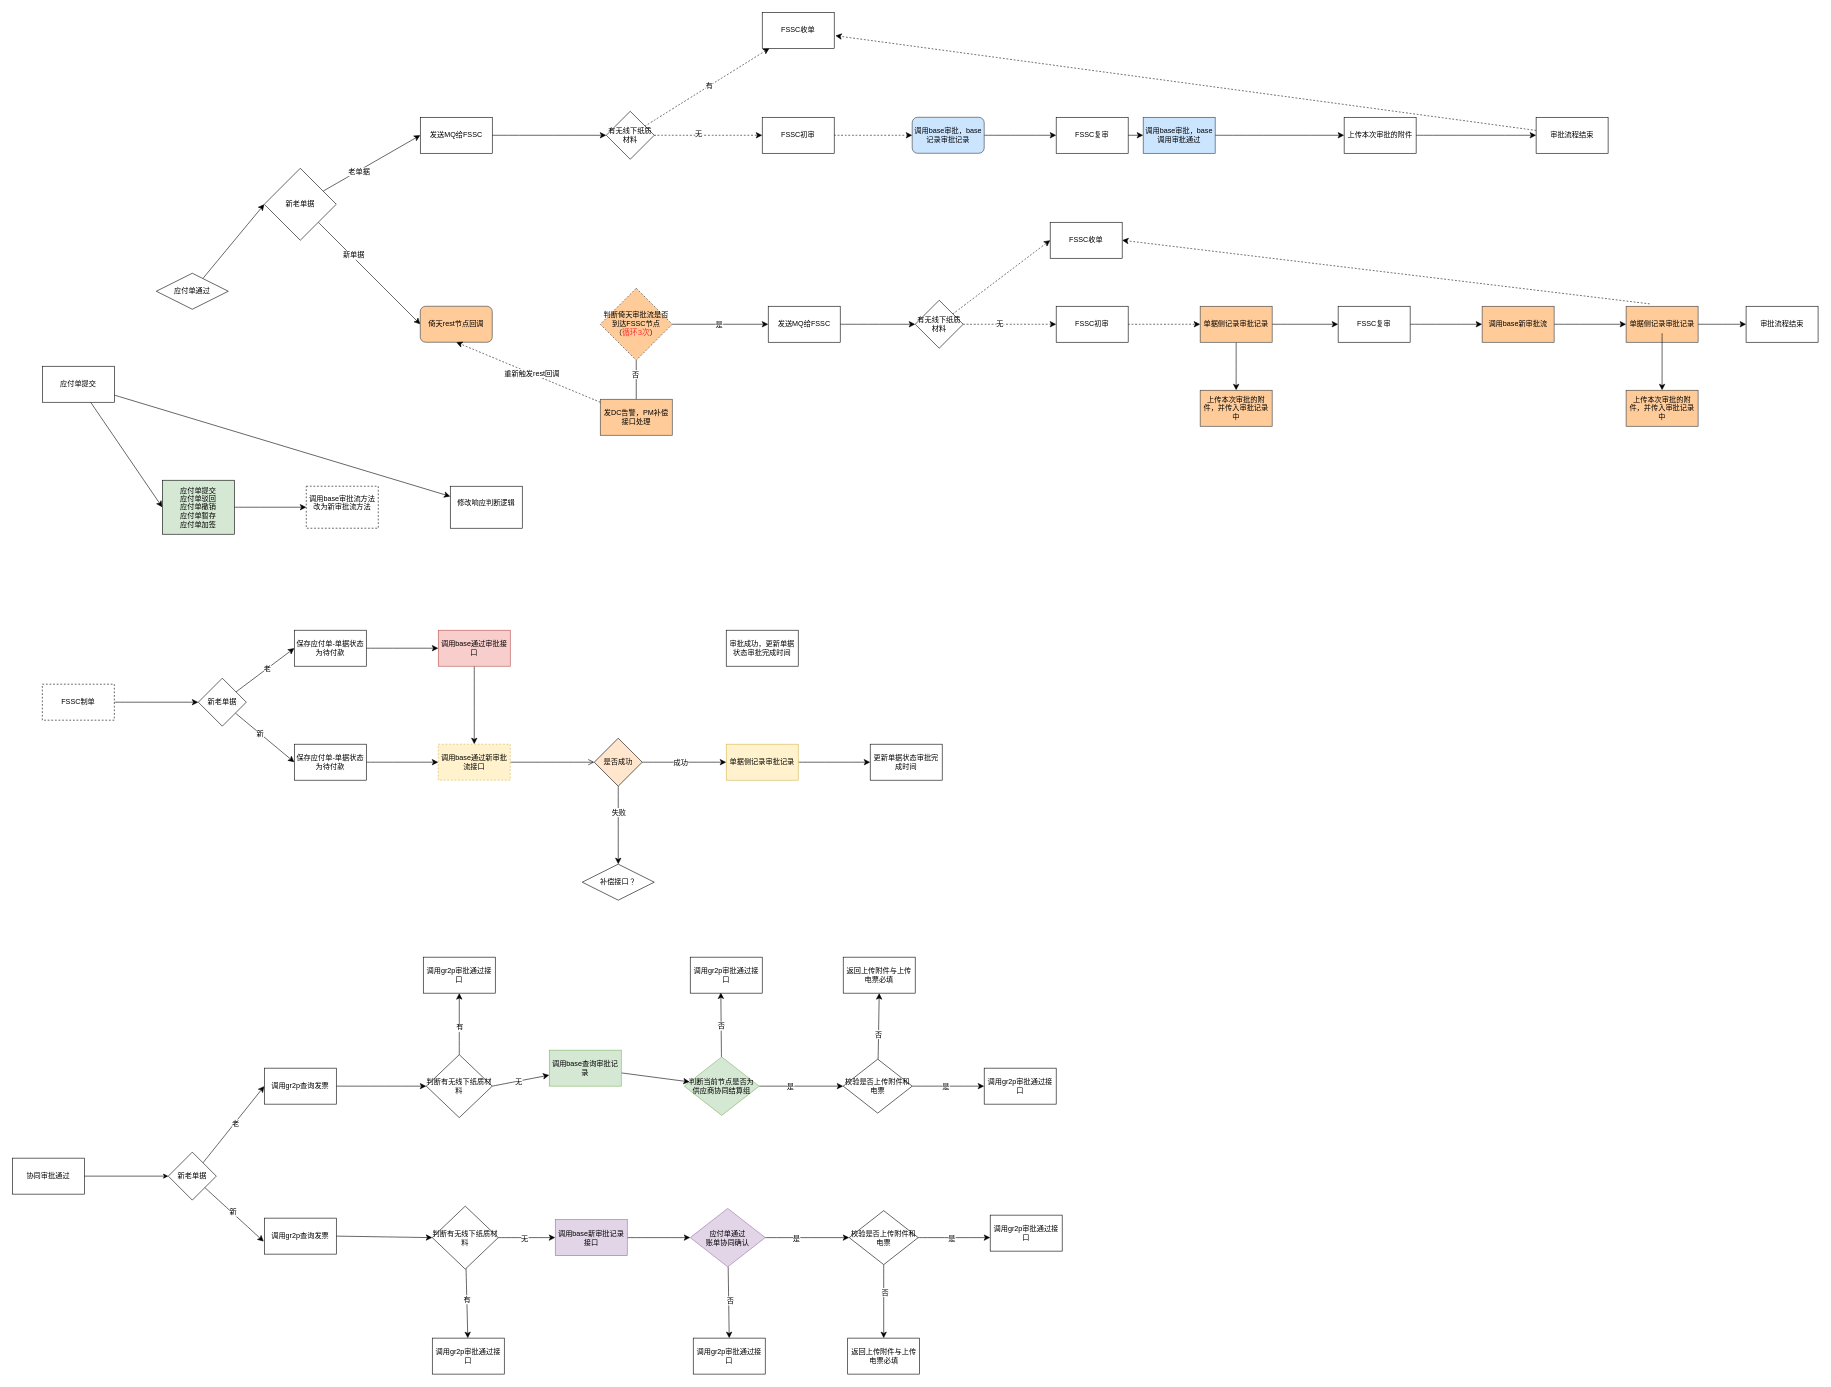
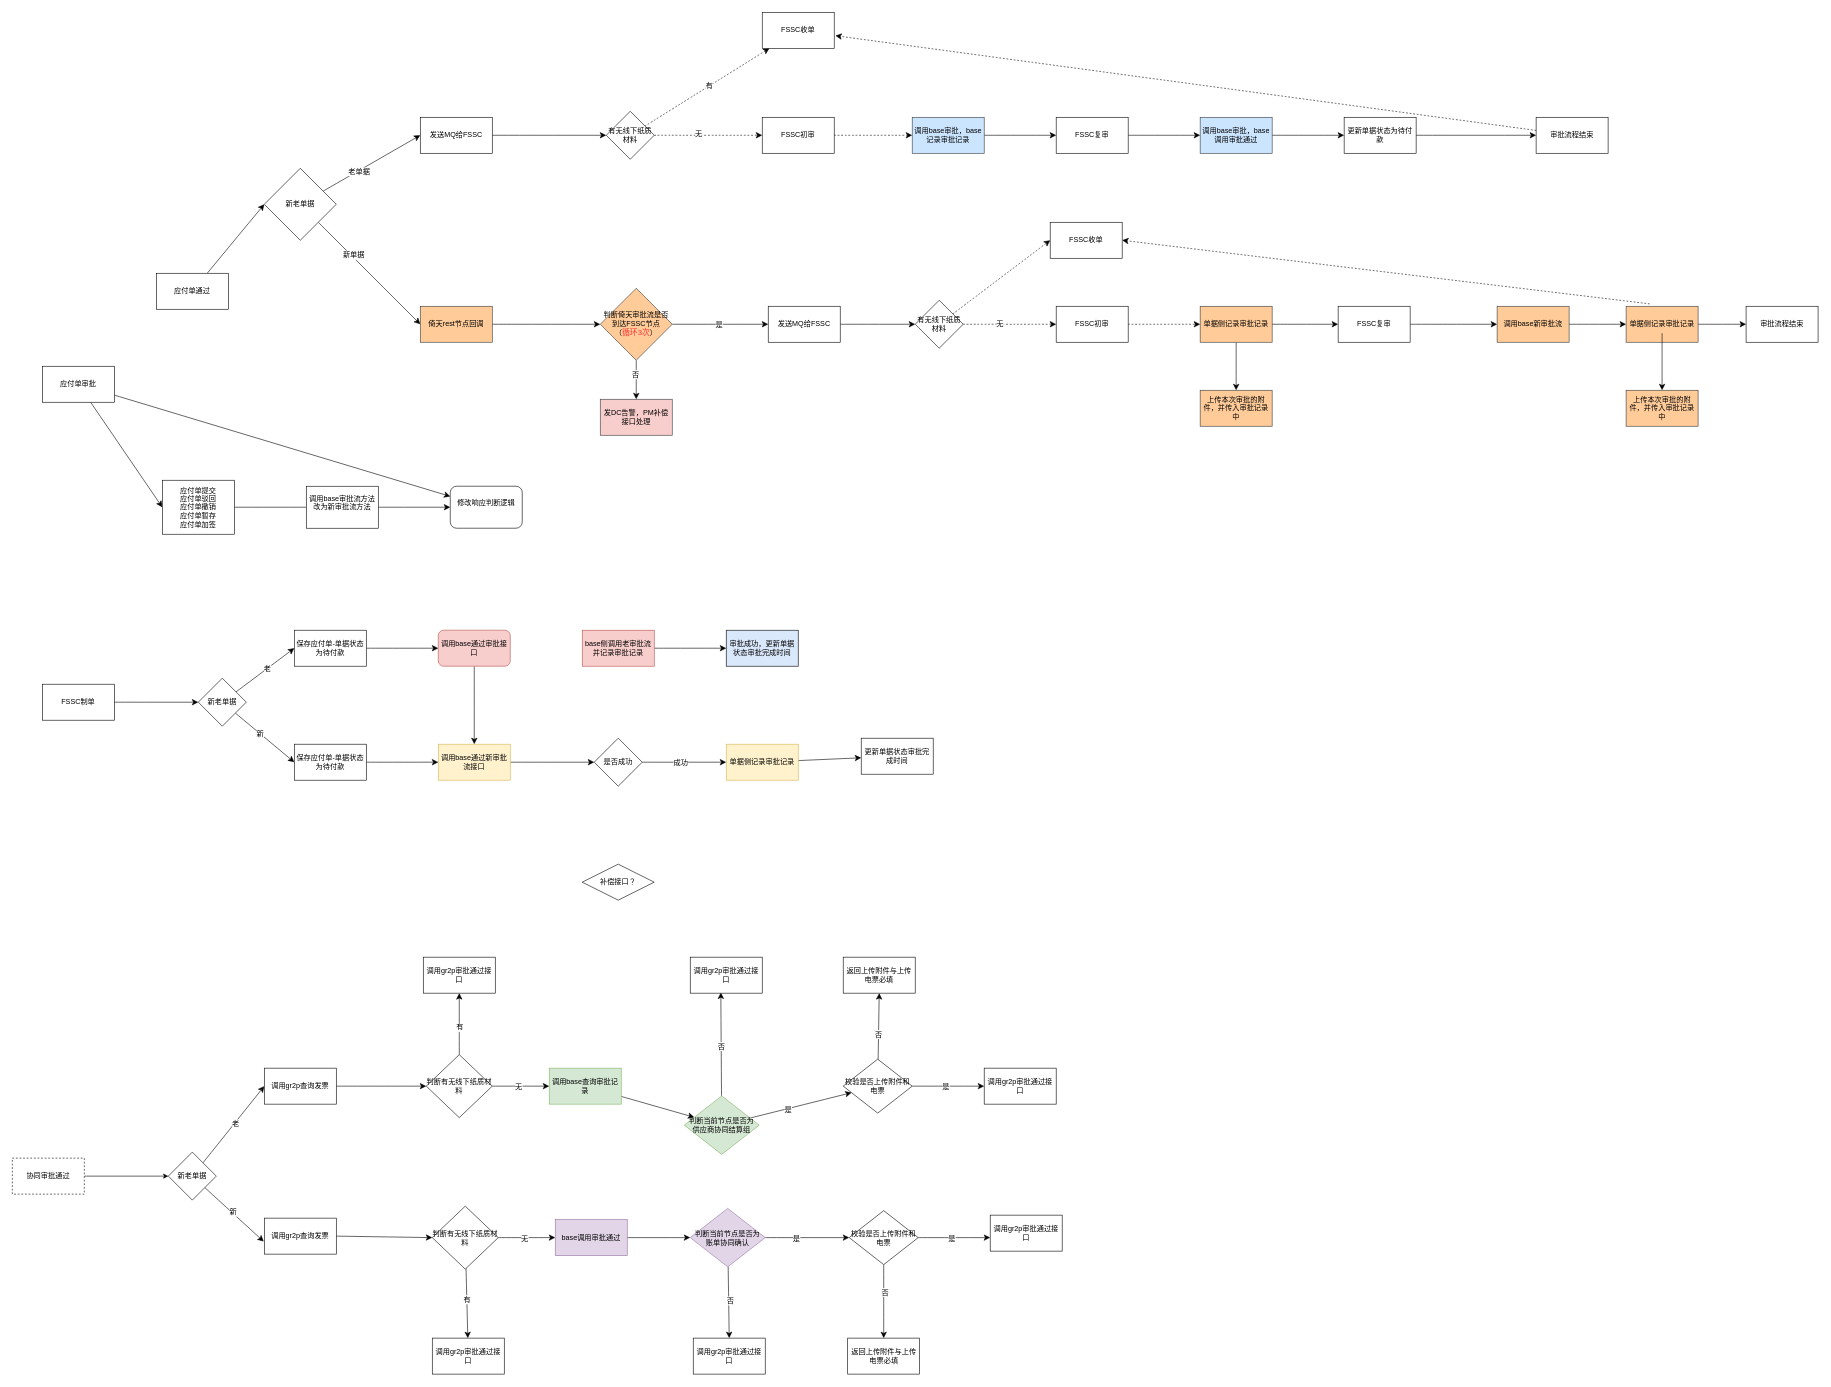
node "调用base审批，base记录审批记录": shape rounded rectangle -> rectangle
node "调用base审批，base调用审批通过": moved (1179, 135) -> (1236, 135)
node "上传本次审批的附件": label "上传本次审批的附件" -> "更新单据状态为待付款"
node "应付单通过": shape diamond -> rectangle
node "倚天rest节点回调": shape rounded rectangle -> rectangle
edge "倚天rest节点回调" -> "判断倚天审批流是否到达FSSC节点 （循环3次）": added
node "判断倚天审批流是否到达FSSC节点 （循环3次）": style dashed -> solid
node "调用base新审批流": moved (1518, 324) -> (1533, 324)
edge "发DC告警，PM补偿接口处理" -> "倚天rest节点回调": removed, label "重新触发rest回调"
node "应付单提交": label "应付单提交" -> "应付单审批"
edge "判断倚天审批流是否到达FSSC节点 （循环3次）" -- "发DC告警，PM补偿接口处理": arrowhead none -> classic
node "发DC告警，PM补偿接口处理": fillcolor #ffcc99 -> #f8cecc
node "应付单提交 应付单驳回 应付单撤销 应付单暂存 应付单加签": fillcolor #d5e8d4 -> #ffffff
edge "应付单提交 应付单驳回 应付单撤销 应付单暂存 应付单加签" -> "调用base审批流方法改为新审批流方法": arrowhead classic -> none
node "调用base审批流方法改为新审批流方法": style dashed -> solid
edge "调用base审批流方法改为新审批流方法" -> "修改响应判断逻辑": added
node "修改响应判断逻辑": shape rectangle -> rounded rectangle
node "调用base通过审批接口": shape rectangle -> rounded rectangle
node "base侧调用老审批流并记录审批记录": added
edge "base侧调用老审批流并记录审批记录" -> "审批成功，更新单据状态审批完成时间": added
node "审批成功，更新单据状态审批完成时间": fillcolor #ffffff -> #dae8fc
node "FSSC制单": style dashed -> solid
node "调用base通过新审批流接口": style dashed -> solid
edge "调用base通过新审批流接口" -> "是否成功": arrowhead open -> classic
node "是否成功": fillcolor #ffe6cc -> #ffffff
node "更新单据状态审批完成时间": moved (906, 762) -> (897, 756)
edge "是否成功" -> "补偿接口？": removed, label "失败"
node "调用base查询审批记录": moved (585, 1068) -> (585, 1086)
node "判断当前节点是否为 供应商协同结算组": moved (722, 1086) -> (722, 1125)
node "协同审批通过": style solid -> dashed
node "调用base新审批记录接口": label "调用base新审批记录接口" -> "base调用审批通过"
node "应付单通过 账单协同确认": label "应付单通过 账单协同确认" -> "判断当前节点是否为 账单协同确认"
